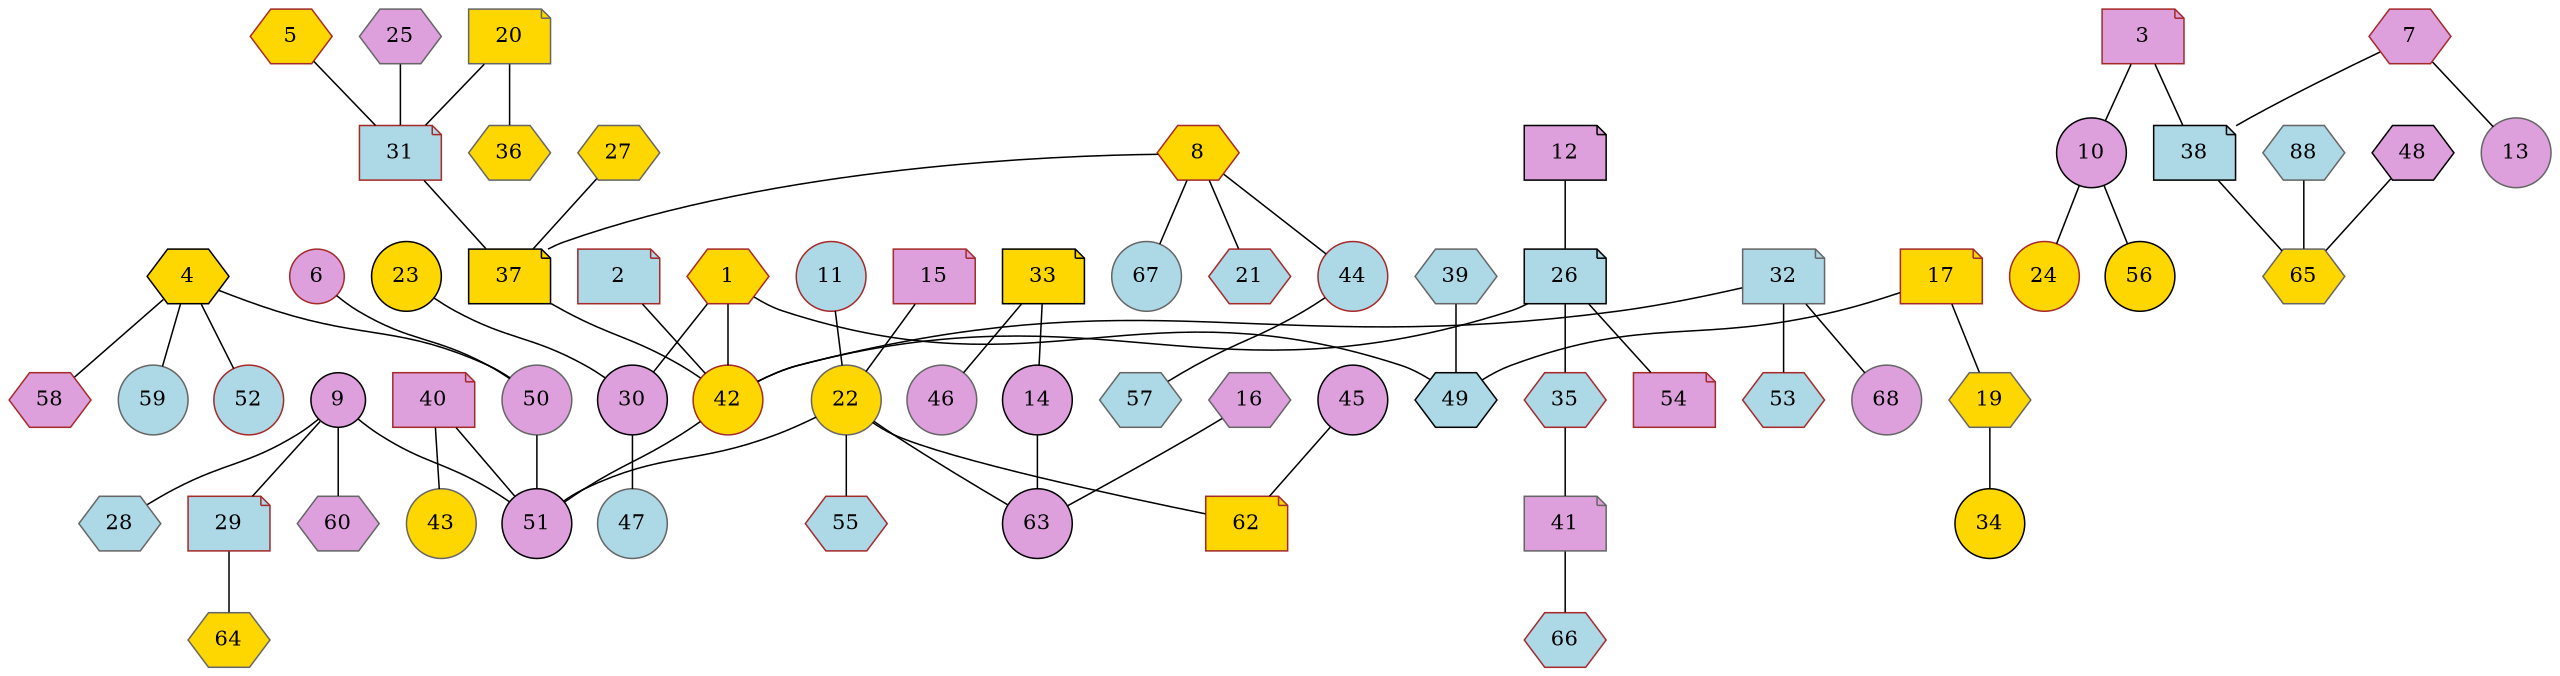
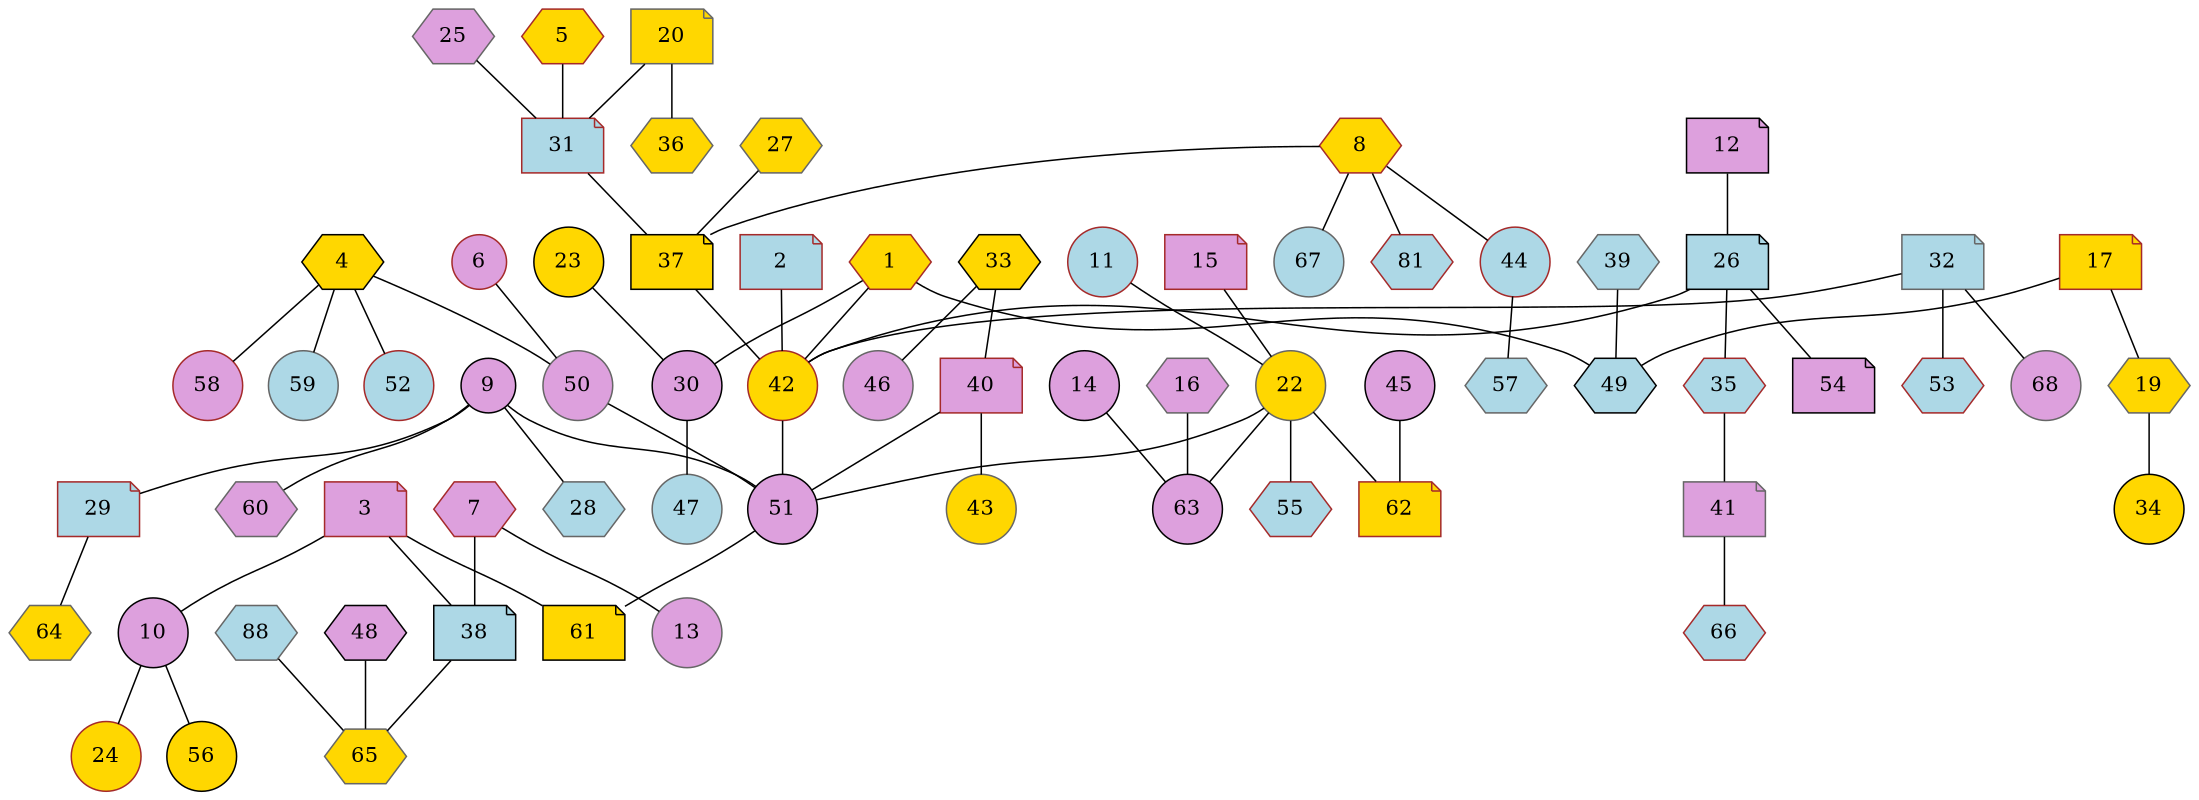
node "33": shape note -> hexagon
node "21": label "21" -> "81"
edge "33" -- "14": now "33" -- "40"
node "58": shape hexagon -> circle
node "54": color brown -> black
node "61": added
